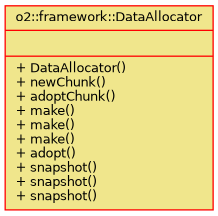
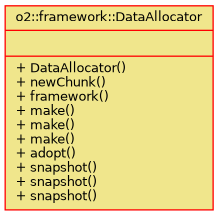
node "o2::framework::DataAllocator": text "+ adoptChunk()" -> "+ framework()"
